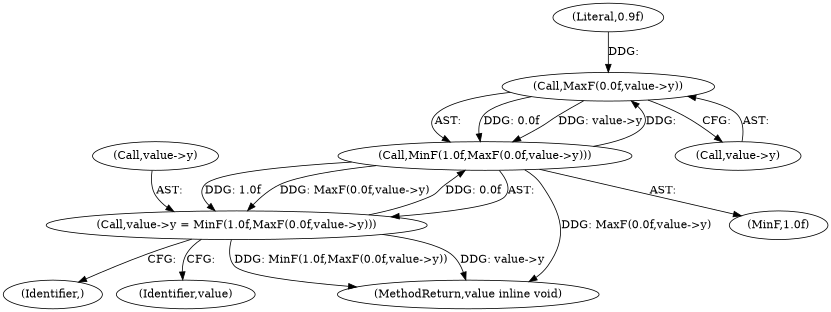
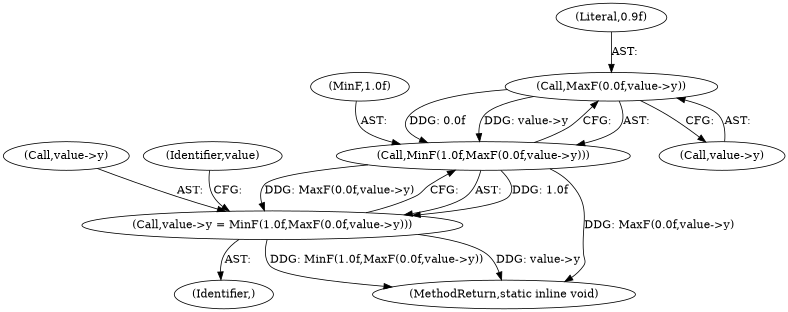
edge "(Literal,0.9f)" -> "(Call,MaxF(0.0f,value->y))": label "DDG: " -> "AST: "
edge "(Call,MinF(1.0f,MaxF(0.0f,value->y)))" -> "(Call,MaxF(0.0f,value->y))": label "DDG: " -> "CFG: "
edge "(Call,value->y = MinF(1.0f,MaxF(0.0f,value->y)))" -> "(Call,MinF(1.0f,MaxF(0.0f,value->y)))": label "DDG: 0.0f" -> "CFG: "
edge "(Call,MinF(1.0f,MaxF(0.0f,value->y)))" -> "(MinF,1.0f)": reversed
edge "(Call,value->y = MinF(1.0f,MaxF(0.0f,value->y)))" -> "(Identifier,value)": reversed
edge "(Call,value->y = MinF(1.0f,MaxF(0.0f,value->y)))" -> "(Identifier,)": label "CFG: " -> "AST: "
node "(MethodReturn,value inline void)": label "(MethodReturn,value inline void)" -> "(MethodReturn,static inline void)"
